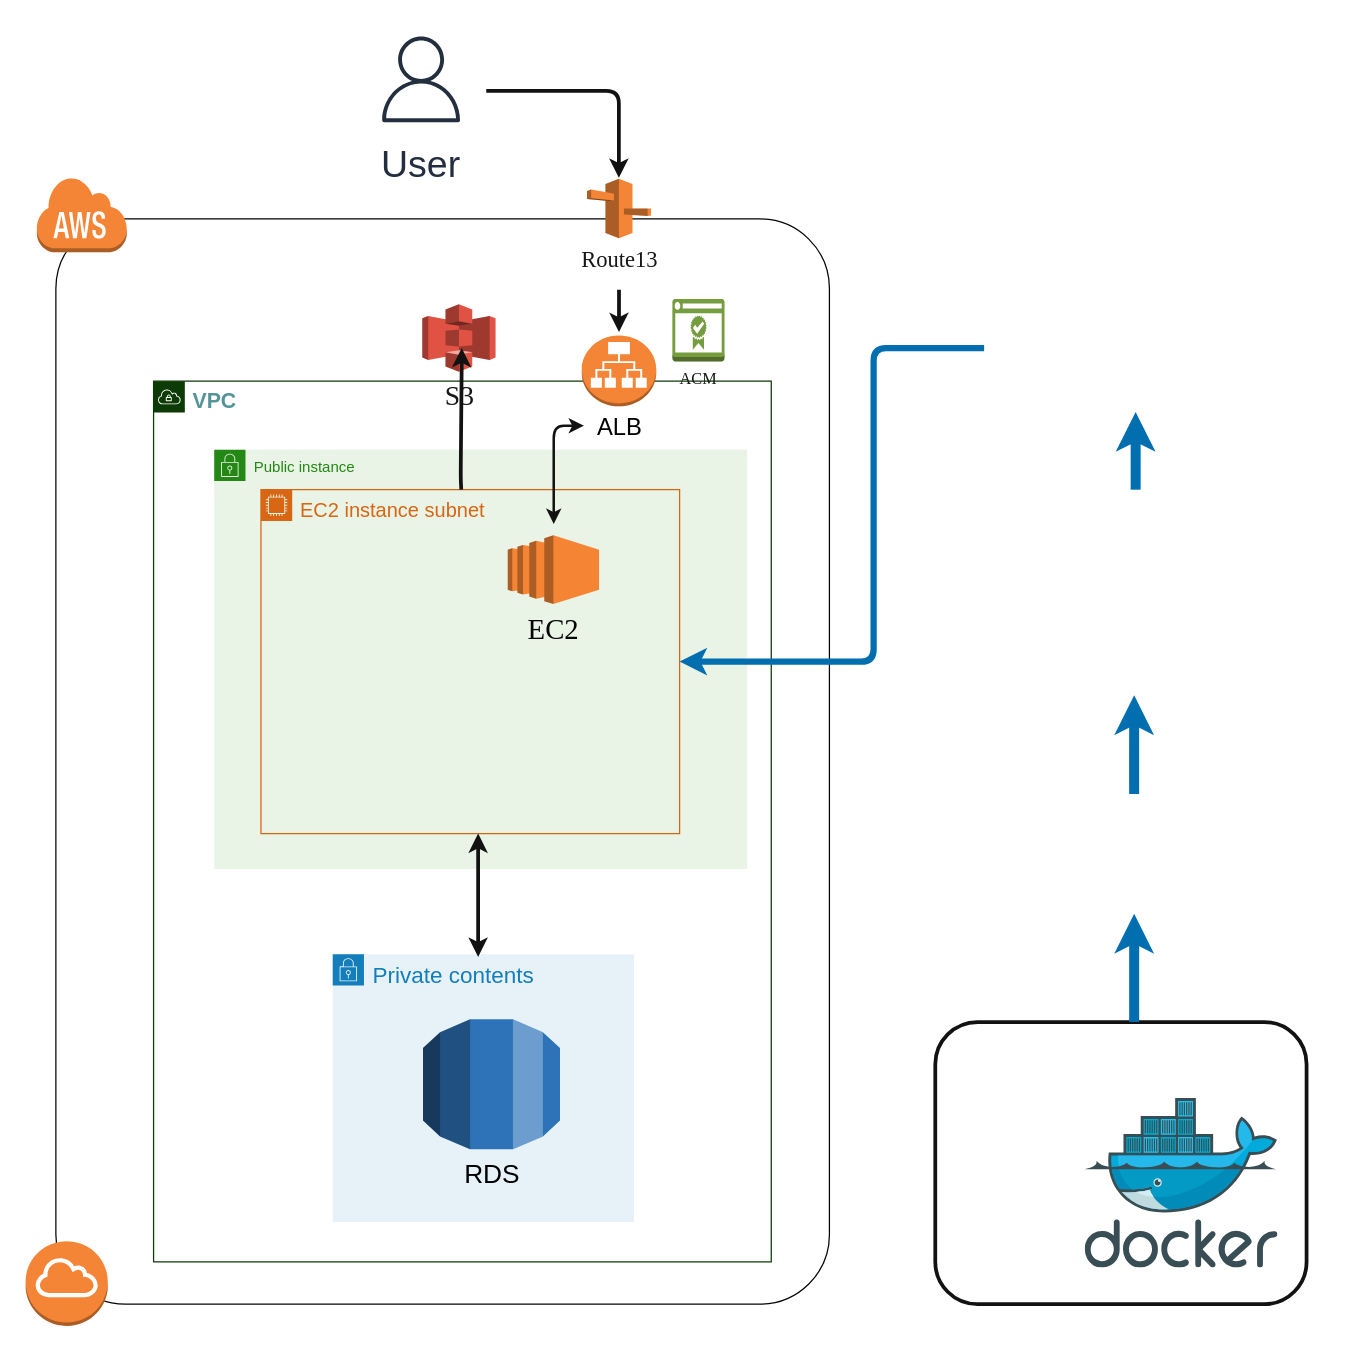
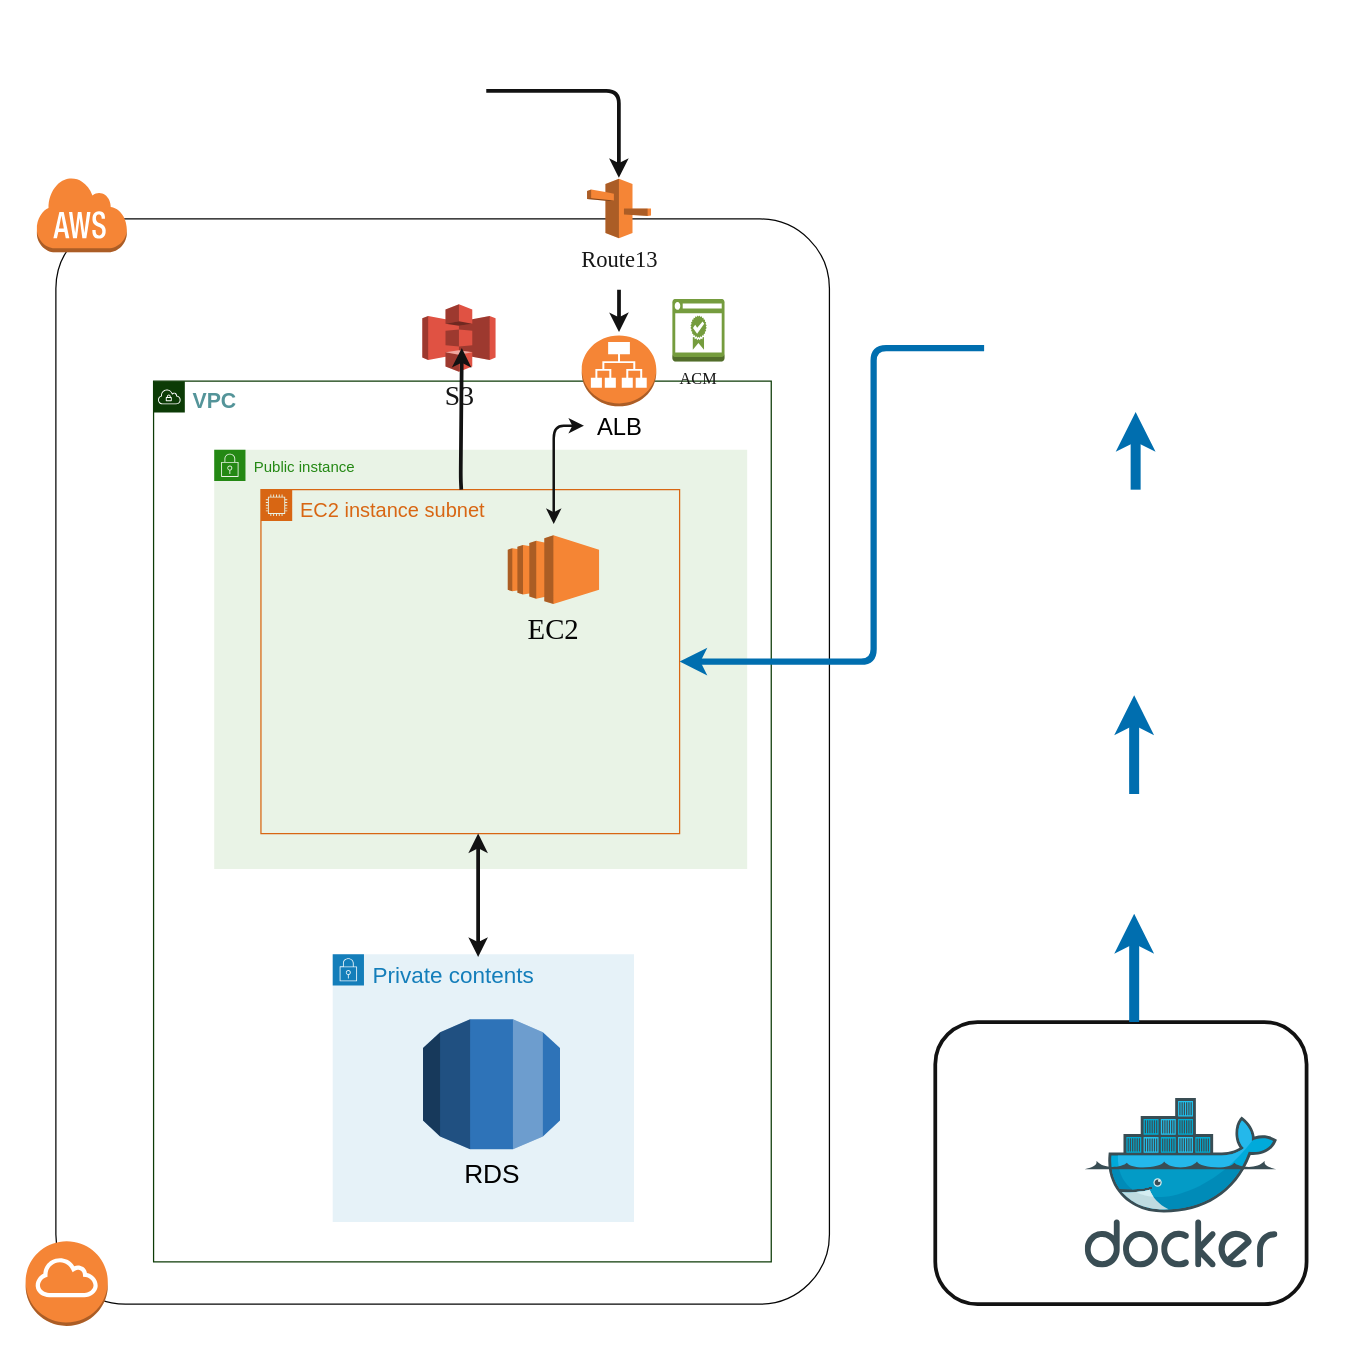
node "User": removed
